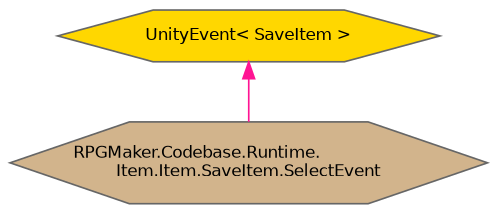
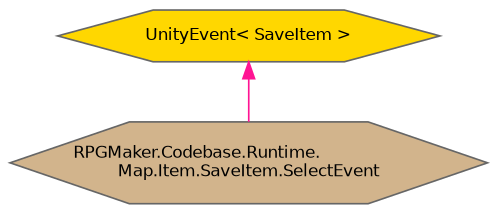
node "RPGMaker.Codebase.Runtime. Item.Item.SaveItem.SelectEvent": label "RPGMaker.Codebase.Runtime. Item.Item.SaveItem.SelectEvent" -> "RPGMaker.Codebase.Runtime. Map.Item.SaveItem.SelectEvent"
